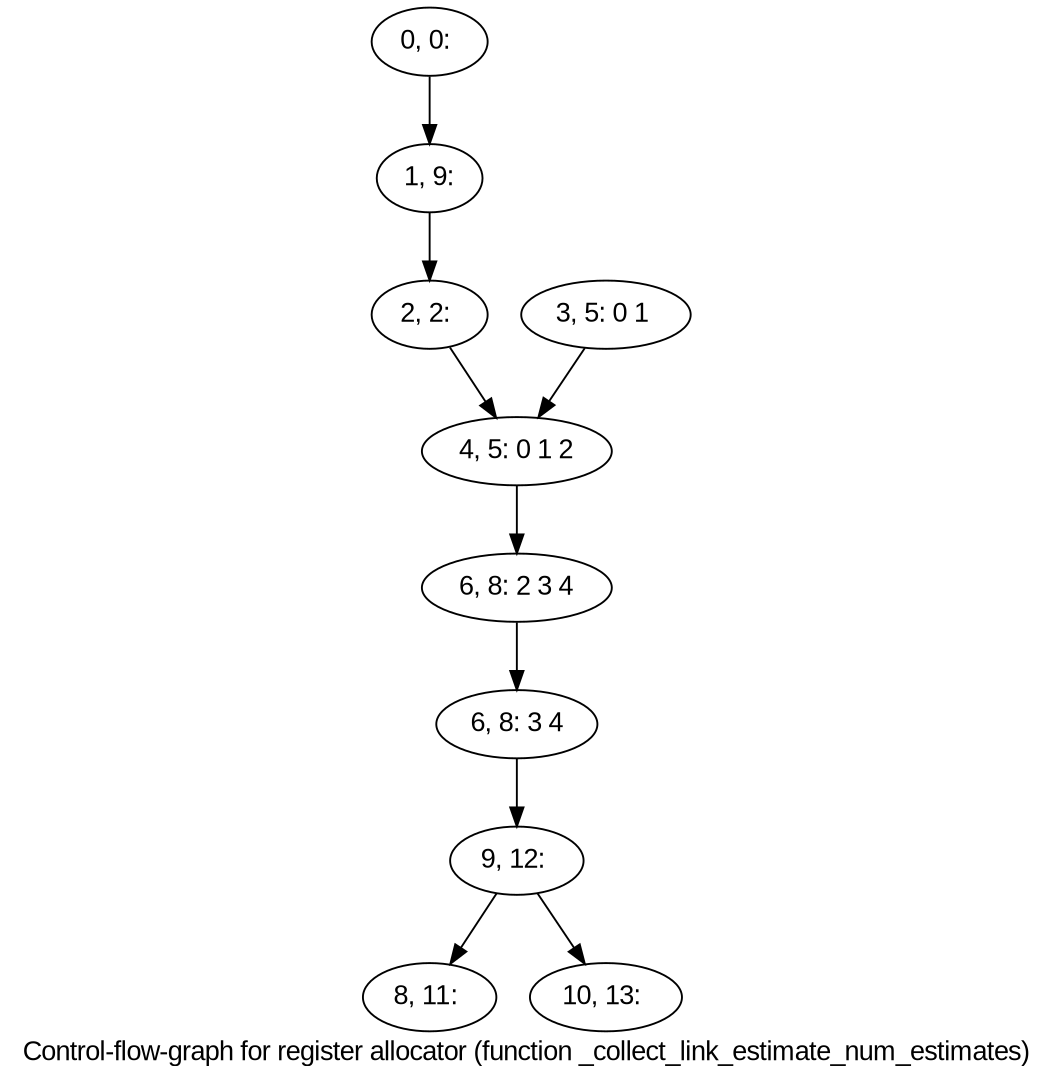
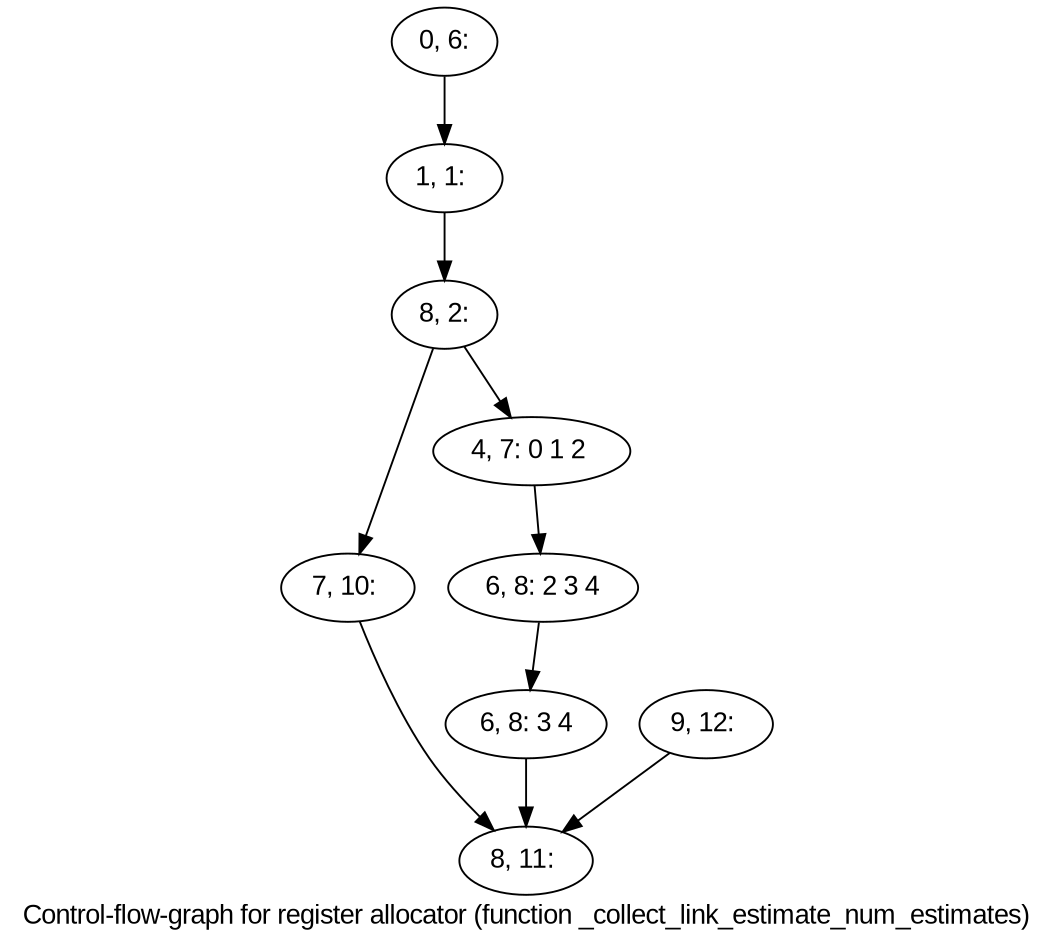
node "0, 0:": label "0, 0:" -> "0, 6:"
node "1, 9:": label "1, 9:" -> "1, 1:"
node "2, 2:": label "2, 2:" -> "8, 2:"
node "3, 5: 0 1": removed
node "4, 5: 0 1 2": label "4, 5: 0 1 2" -> "4, 7: 0 1 2"
node "7, 10:": added
edge "6, 8: 3 4" -> "9, 12:": now "6, 8: 3 4" -> "8, 11:"
node "10, 13:": removed
